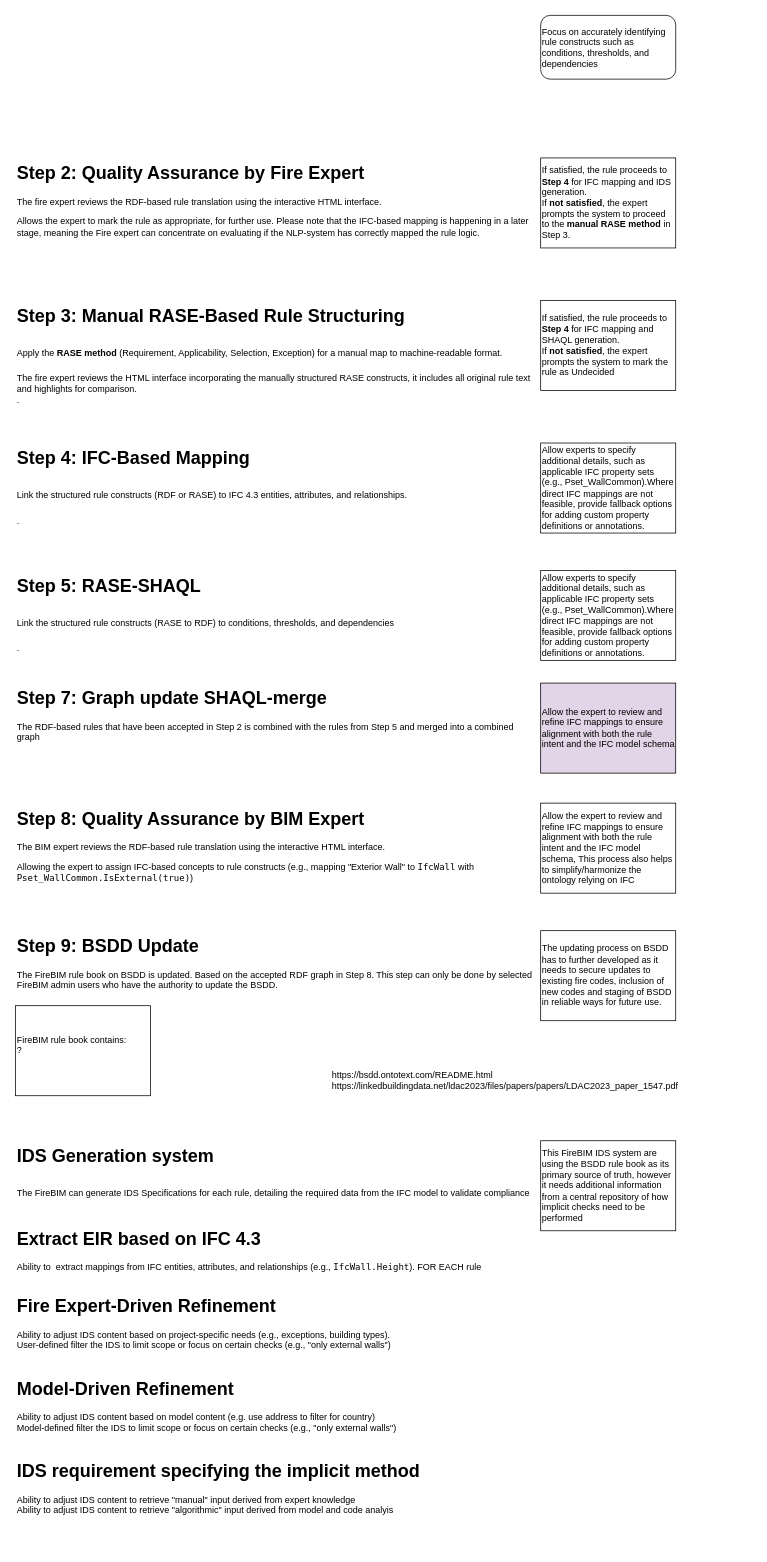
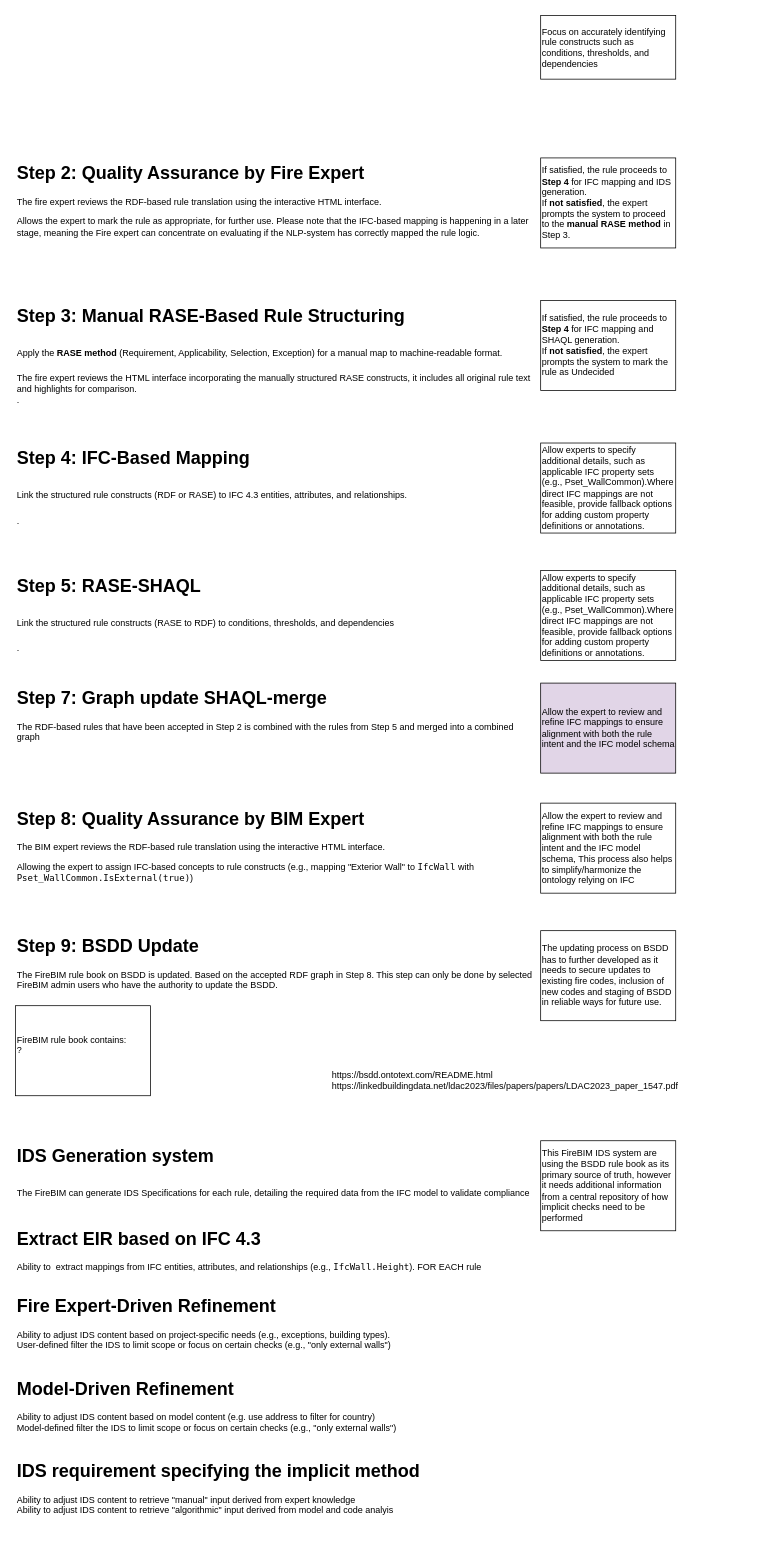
node "Focus on accurately identifying rule constructs such as conditions, thresholds, and dependencies": shape rounded rectangle -> rectangle
